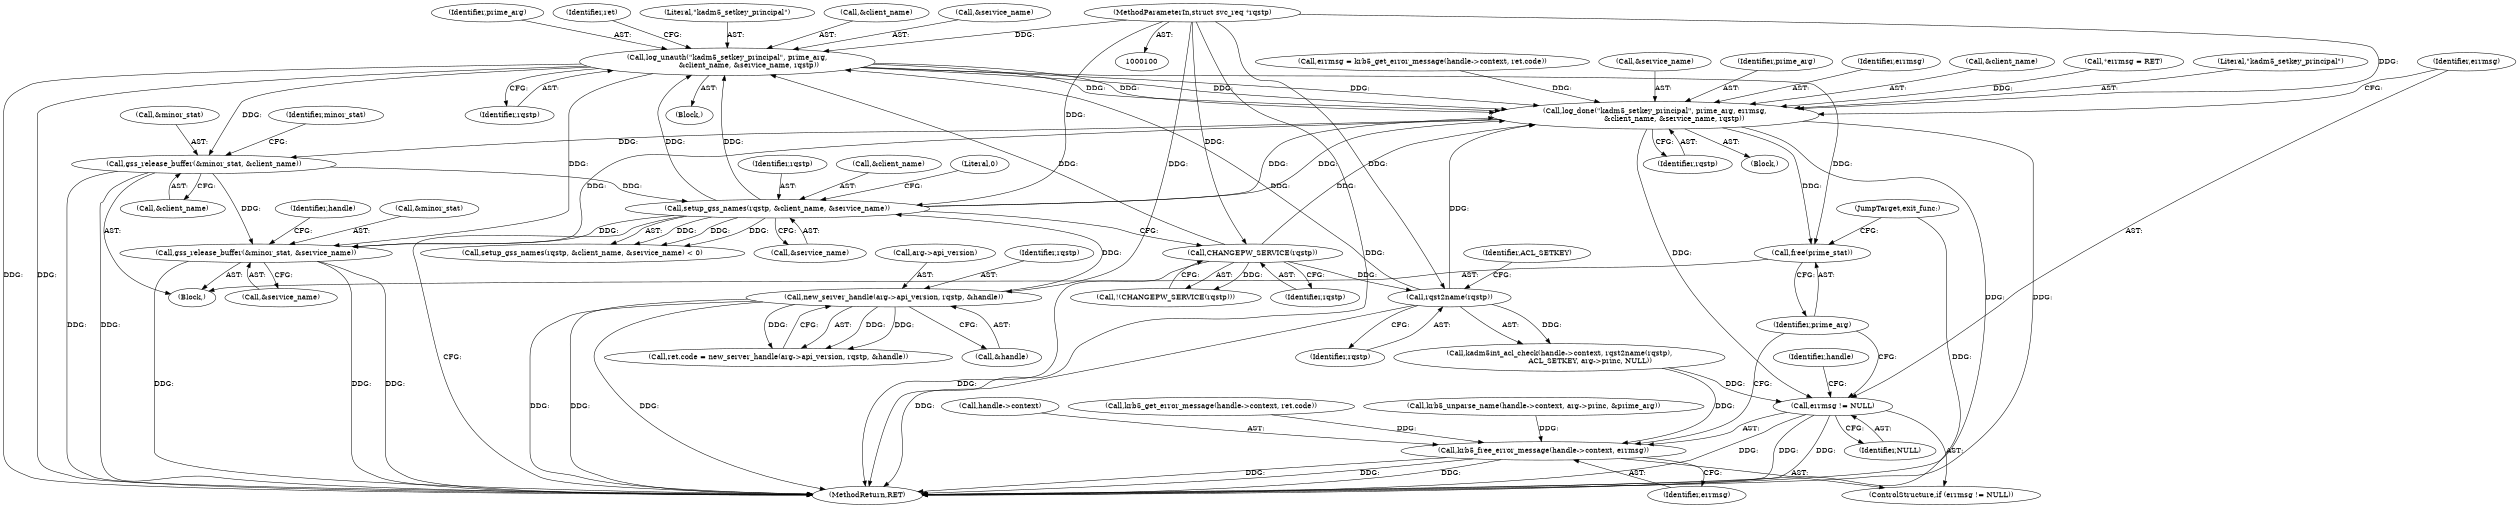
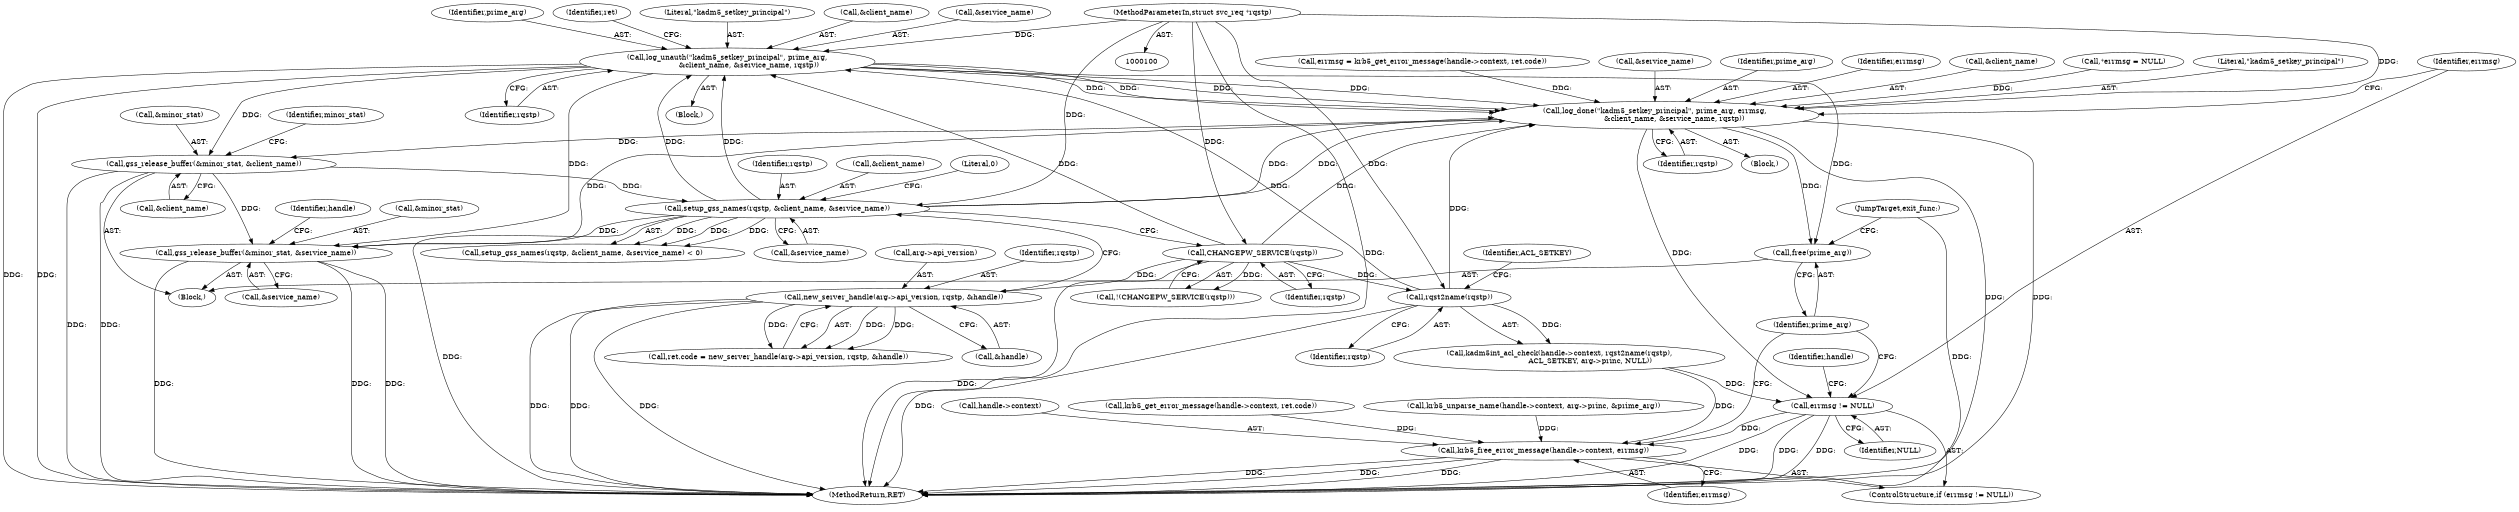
node "(Call,*errmsg = RET)": label "(Call,*errmsg = RET)" -> "(Call,*errmsg = NULL)"
edge "(MethodParameterIn,struct svc_req *rqstp)" -> "(Call,new_server_handle(arg->api_version, rqstp, &handle))": now "(Call,CHANGEPW_SERVICE(rqstp))" -> "(Call,new_server_handle(arg->api_version, rqstp, &handle))"
edge "(Call,new_server_handle(arg->api_version, rqstp, &handle))" -> "(Call,setup_gss_names(rqstp, &client_name, &service_name))": label "DDG: " -> "CFG: "
node "(Call,free(prime_stat))": label "(Call,free(prime_stat))" -> "(Call,free(prime_arg))"
edge "(Call,setup_gss_names(rqstp, &client_name, &service_name))" -> "(MethodReturn,RET)": label "CFG: " -> "DDG: "
edge "(Call,errmsg != NULL)" -> "(Call,krb5_free_error_message(handle->context, errmsg))": label "AST: " -> "DDG: "
